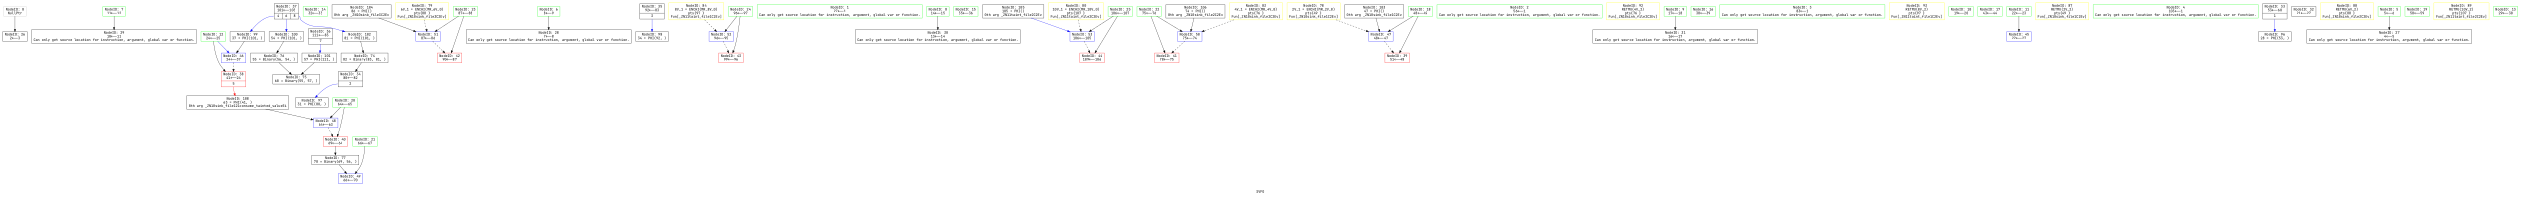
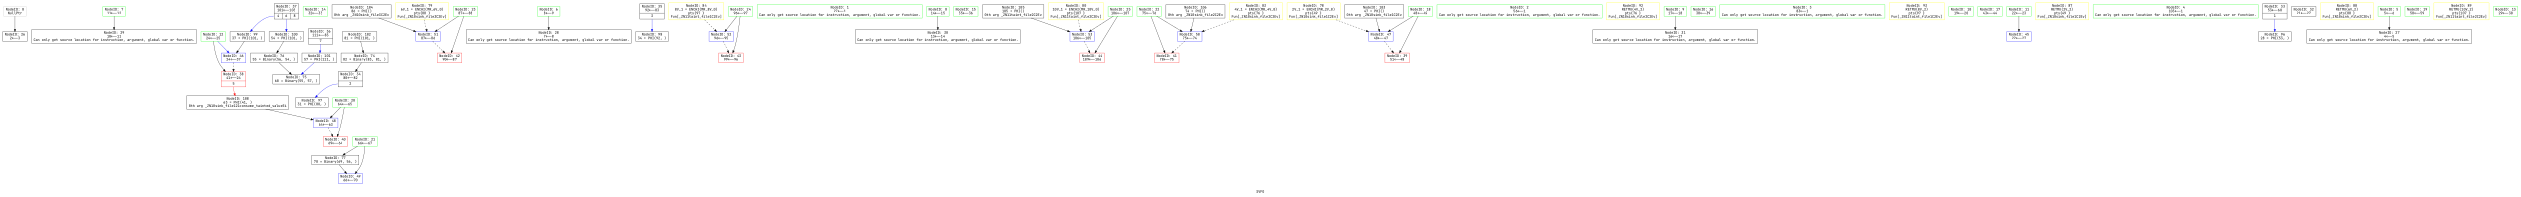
edge "NodeID: 105" -> "NodeID: 53": color blue -> black
edge "NodeID: 37" -> "NodeID: 102": removed
edge "NodeID: 101" -> "NodeID: 75": color black -> blue
edge "NodeID: 40" -> "NodeID: 77": now "NodeID: 21" -> "NodeID: 77"
